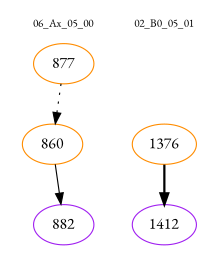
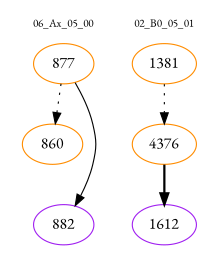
node "1381": added
node "1376": label "1376" -> "4376"
edge "860" -> "882": now "877" -> "882"
node "1412": label "1412" -> "1612"
